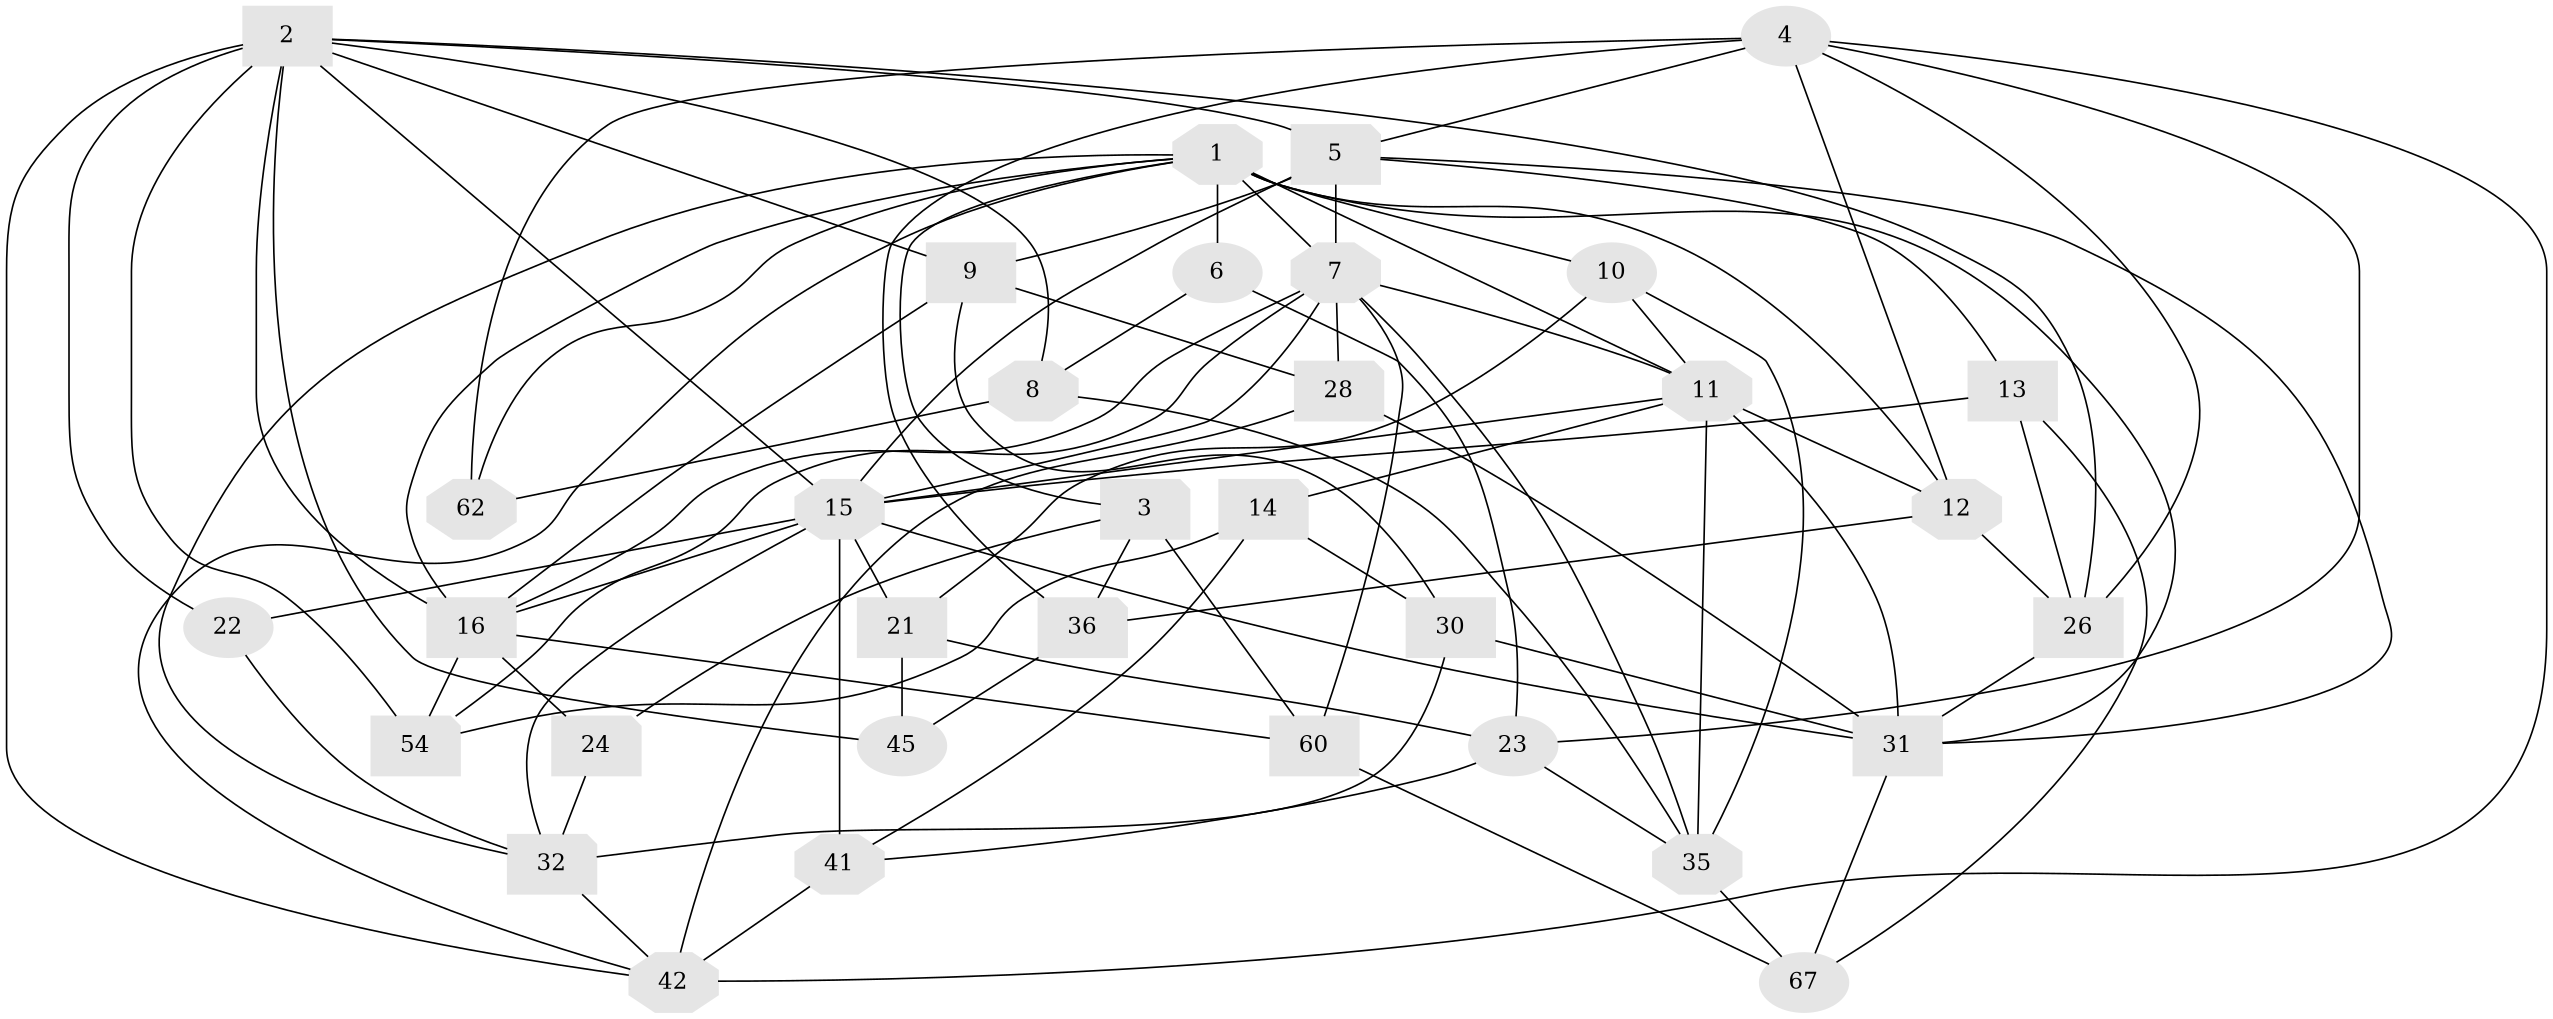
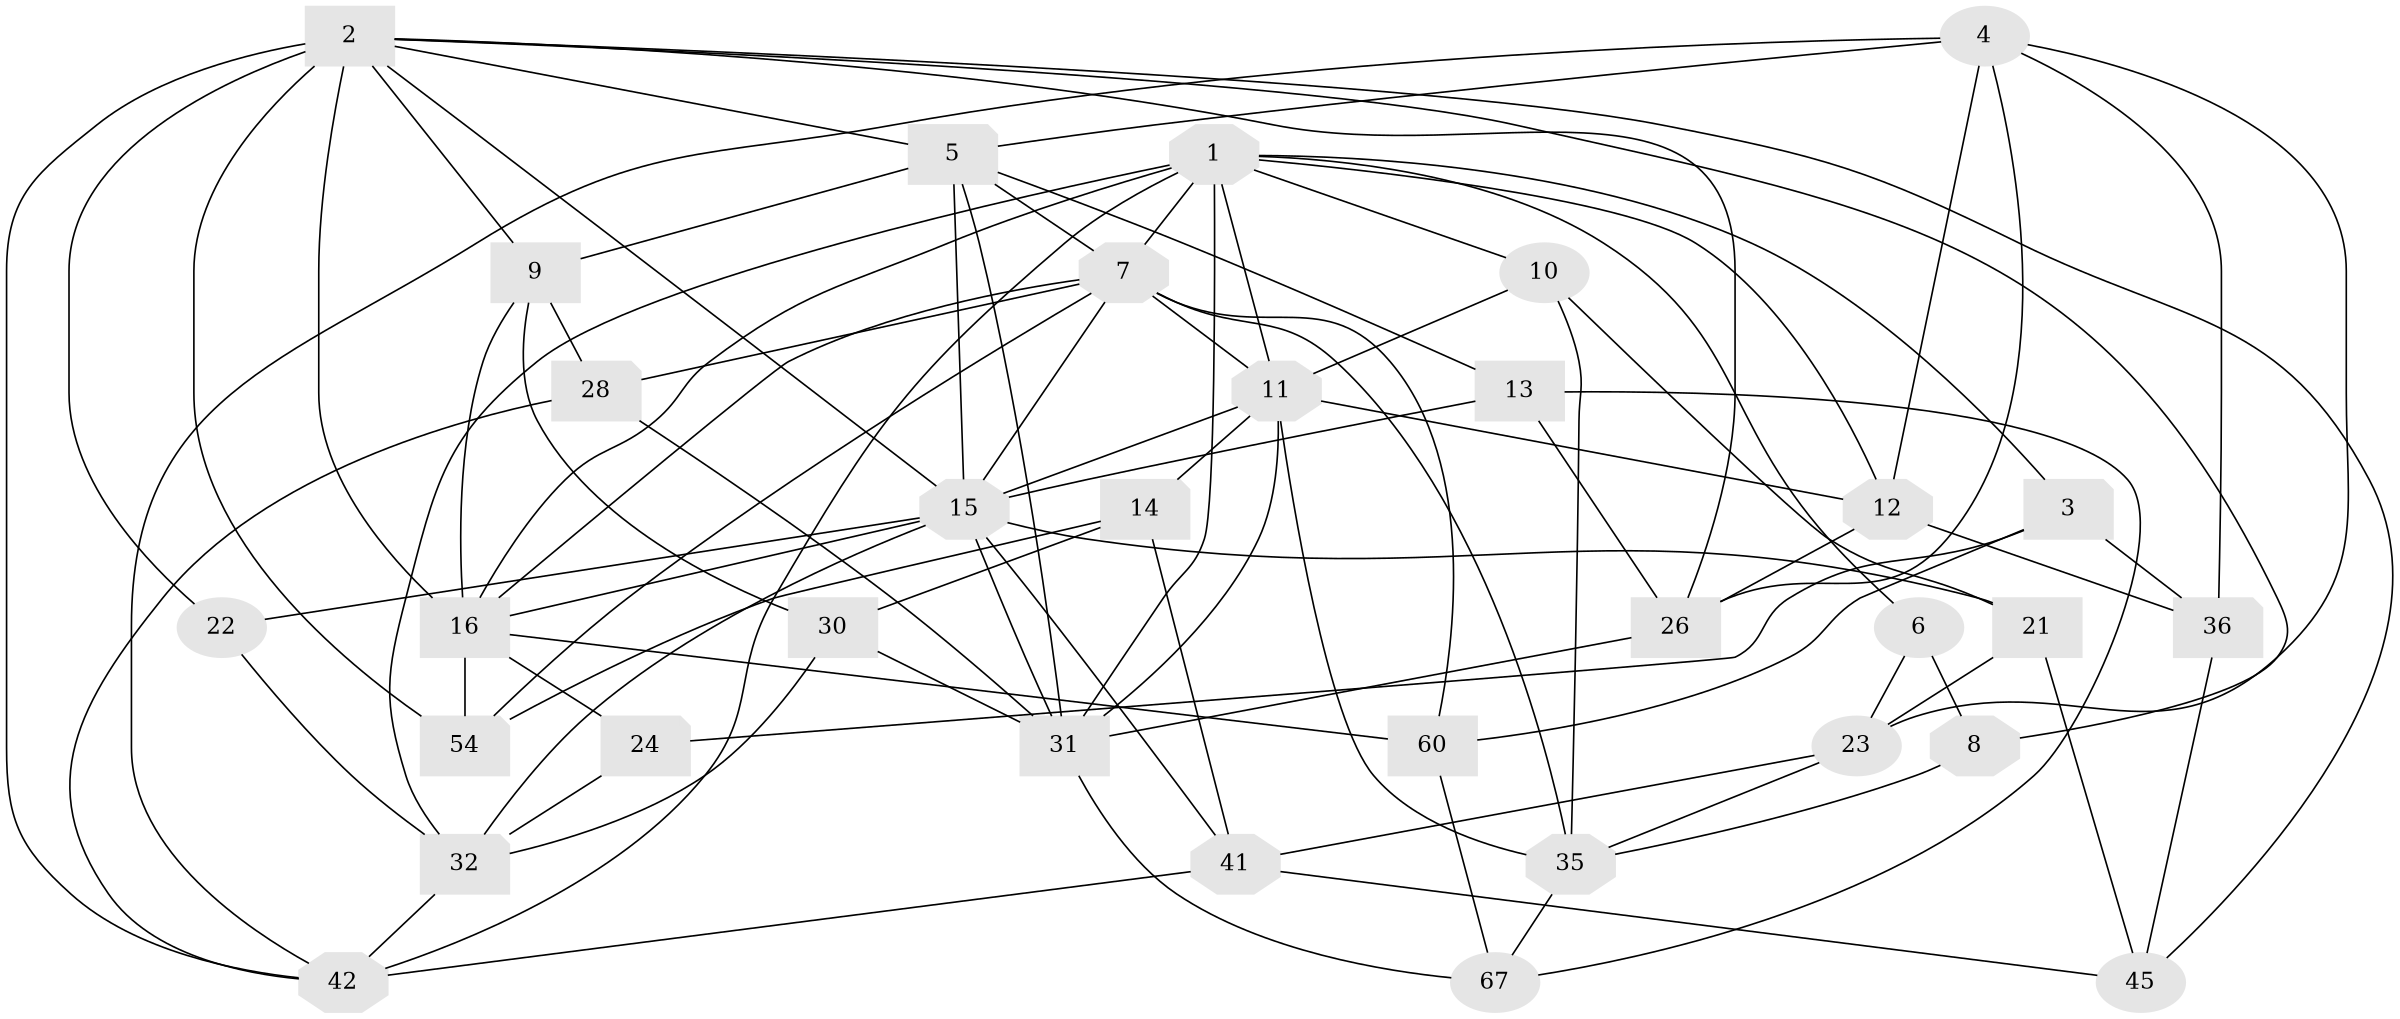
node "62": removed
edge "41" -- "45": added
